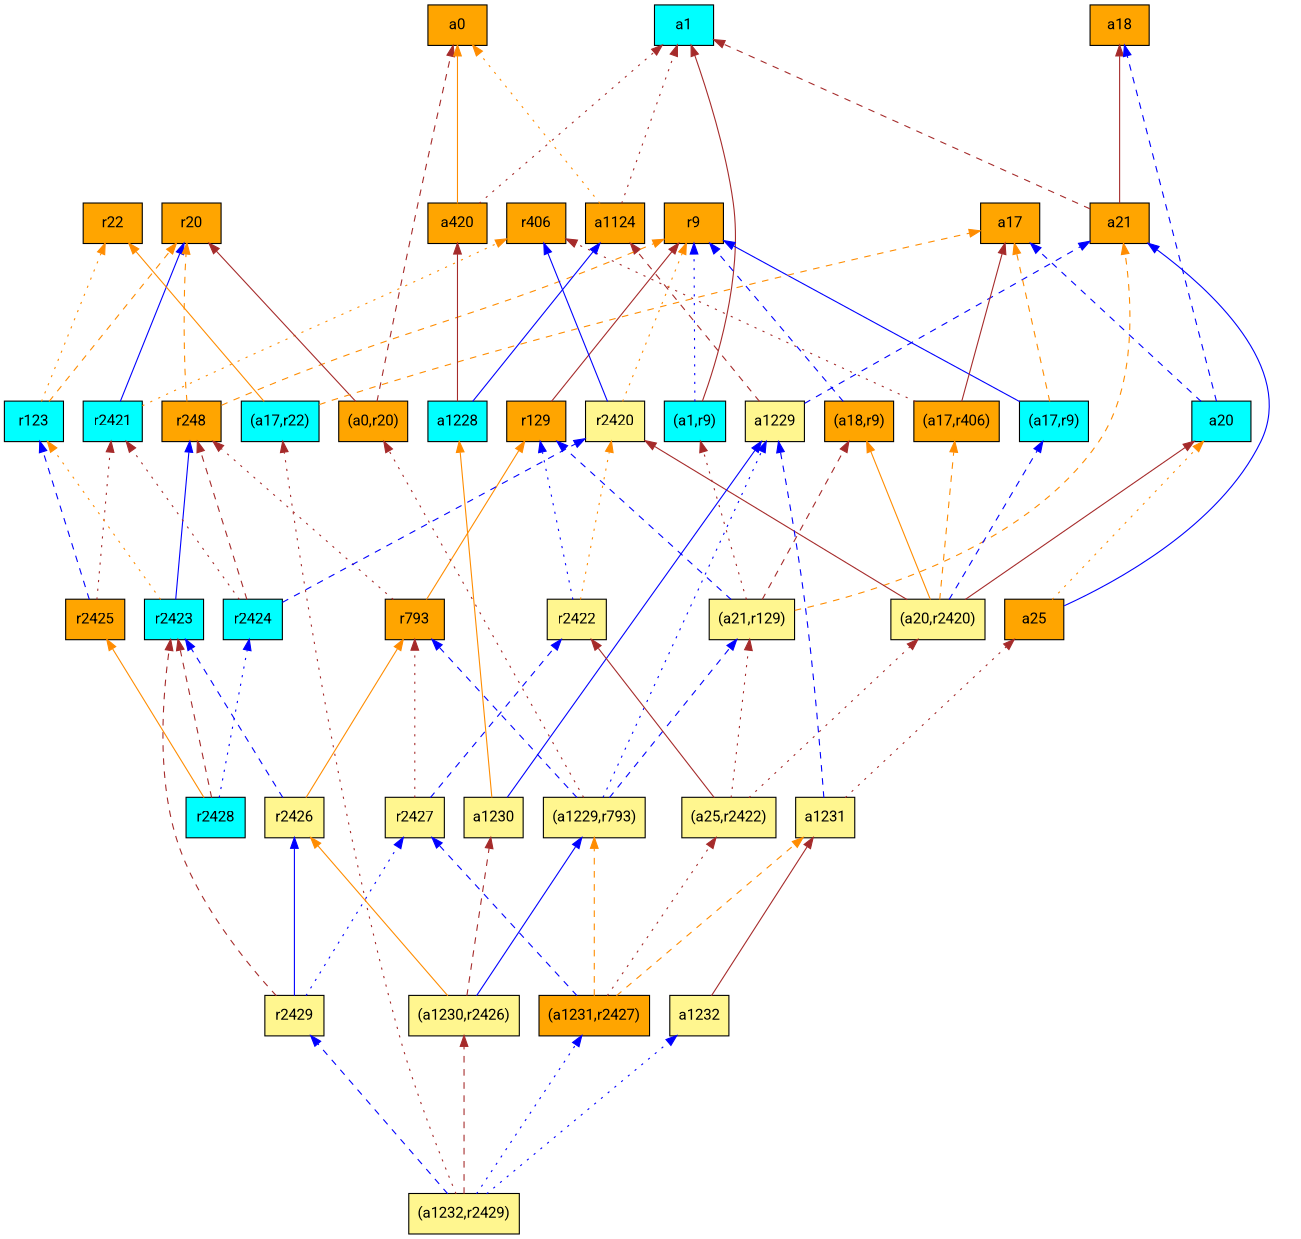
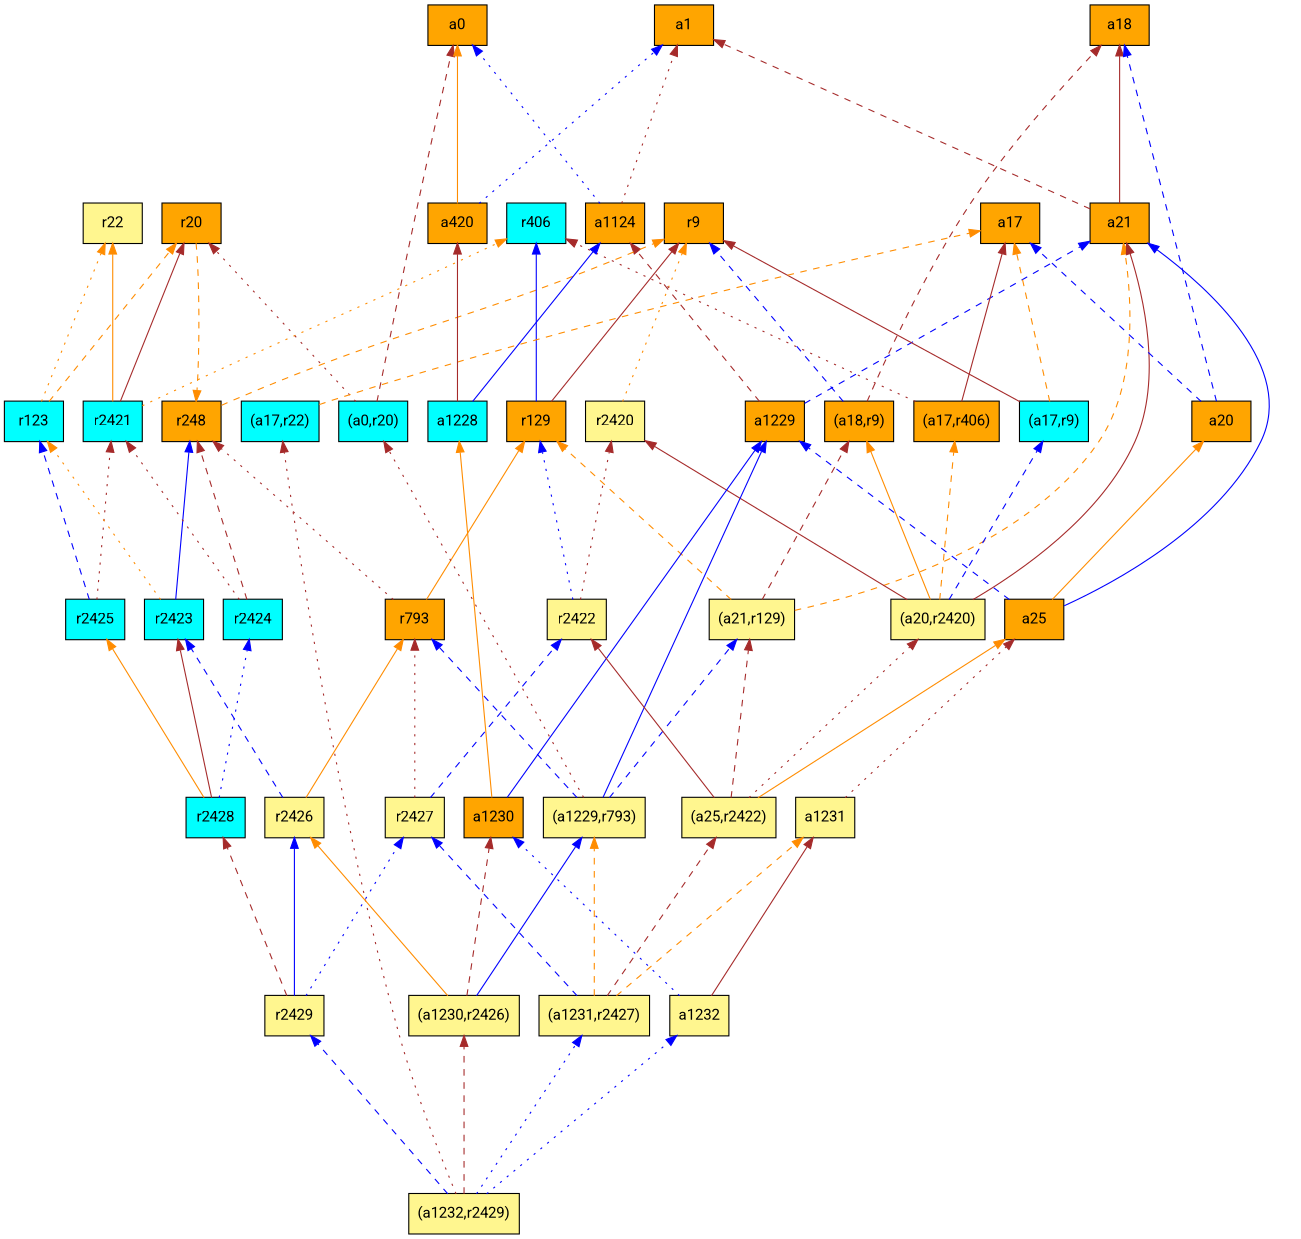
node "a1": fillcolor cyan -> orange
edge "a1124" -> "a0": color darkorange -> blue
edge "a420" -> "a1": color brown -> blue
edge "(a18,r9)" -> "a18": added
node "r22": fillcolor orange -> khaki1
node "r406": fillcolor orange -> cyan
edge "(a17,r9)" -> "r9": color blue -> brown
edge "(a0,r20)" -> "r20": style solid -> dotted
edge "(a17,r22)" -> "r22": now "r2421" -> "r22"
edge "r2421" -> "r20": color blue -> brown
edge "r248" -> "r20": reversed
edge "r2420" -> "r406": now "r129" -> "r406"
node "(a0,r20)": fillcolor orange -> cyan
node "(a1,r9)": removed
node "a1229": fillcolor khaki1 -> orange
node "a20": fillcolor cyan -> orange
edge "(a21,r129)" -> "r129": color blue -> darkorange
edge "(a20,r2420)" -> "a20": now "(a20,r2420)" -> "a21"
edge "a25" -> "a20": style dotted -> solid
edge "r2422" -> "r2420": color darkorange -> brown
edge "r2424" -> "r2420": removed
node "r2425": fillcolor orange -> cyan
edge "a1231" -> "a1229": now "a25" -> "a1229"
edge "(a1229,r793)" -> "a1229": style dotted -> solid
edge "(a25,r2422)" -> "a25": added
edge "r2428" -> "r2423": style dashed -> solid
edge "(a25,r2422)" -> "(a21,r129)": style dotted -> dashed
node "a1230": fillcolor khaki1 -> orange
edge "r2429" -> "r2423": now "r2429" -> "r2428"
edge "(a1231,r2427)" -> "(a25,r2422)": style dotted -> dashed
edge "a1232" -> "a1230": added
node "(a1231,r2427)": fillcolor orange -> khaki1
